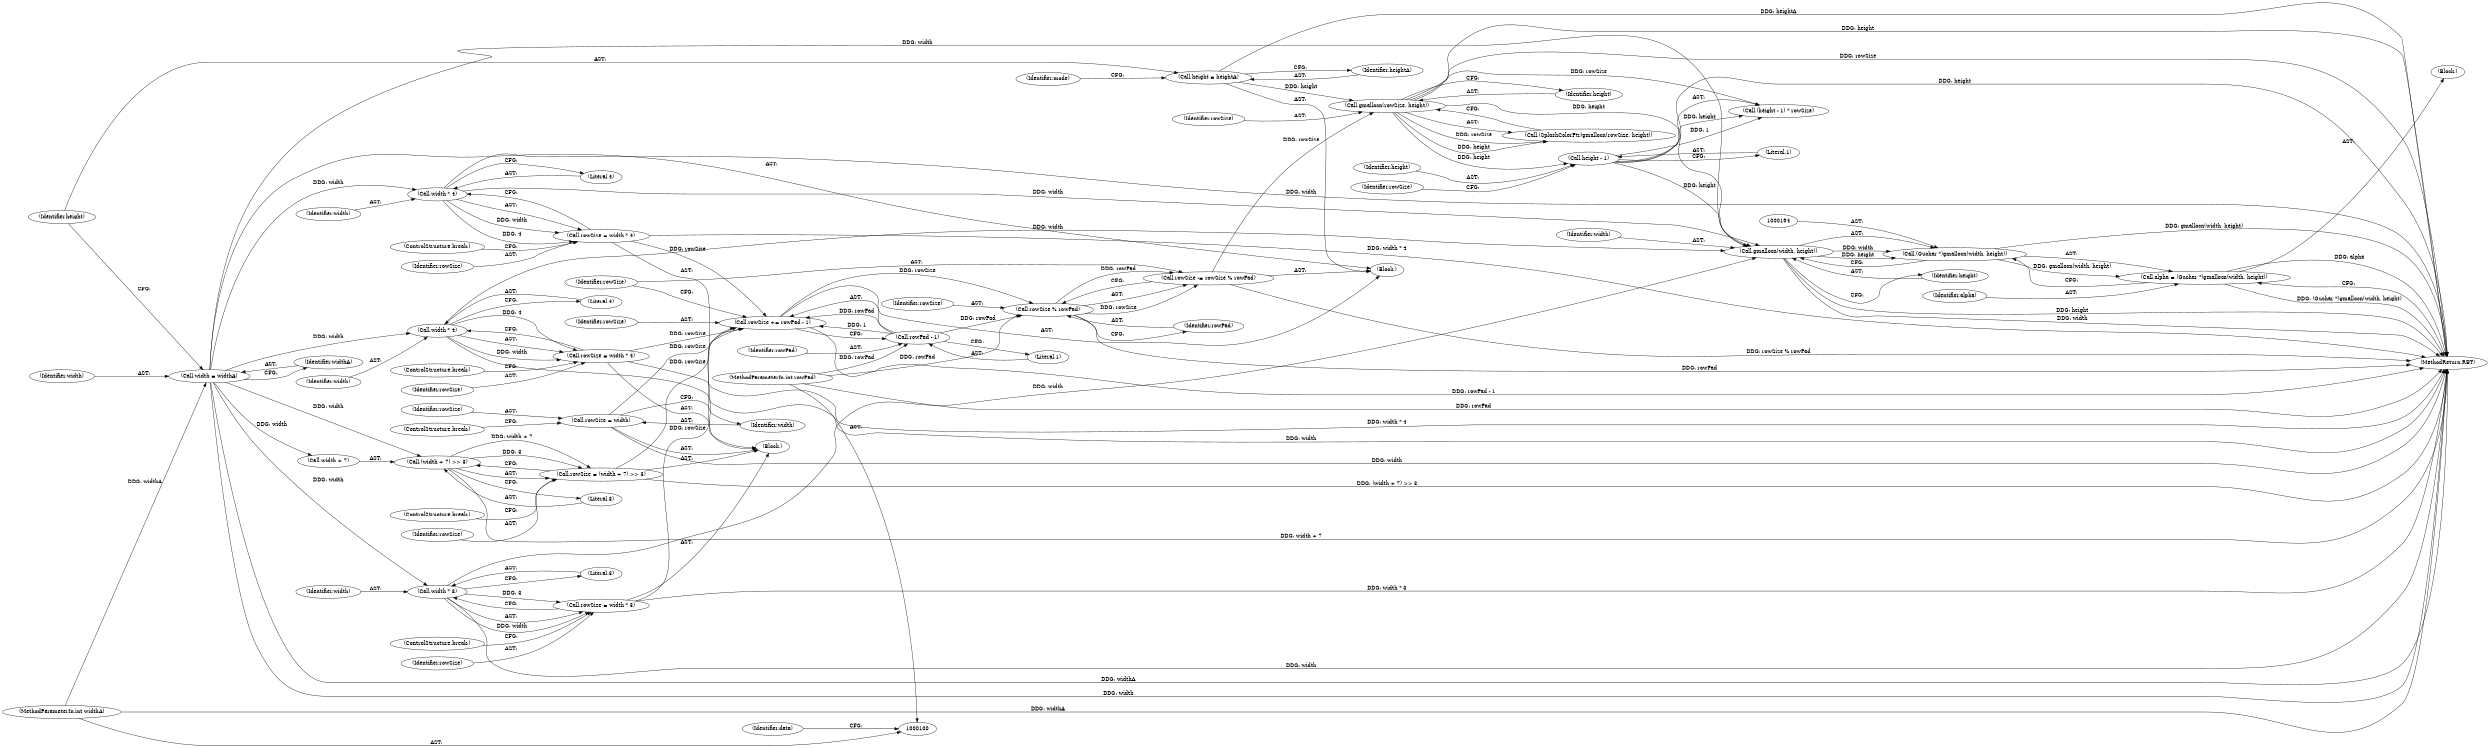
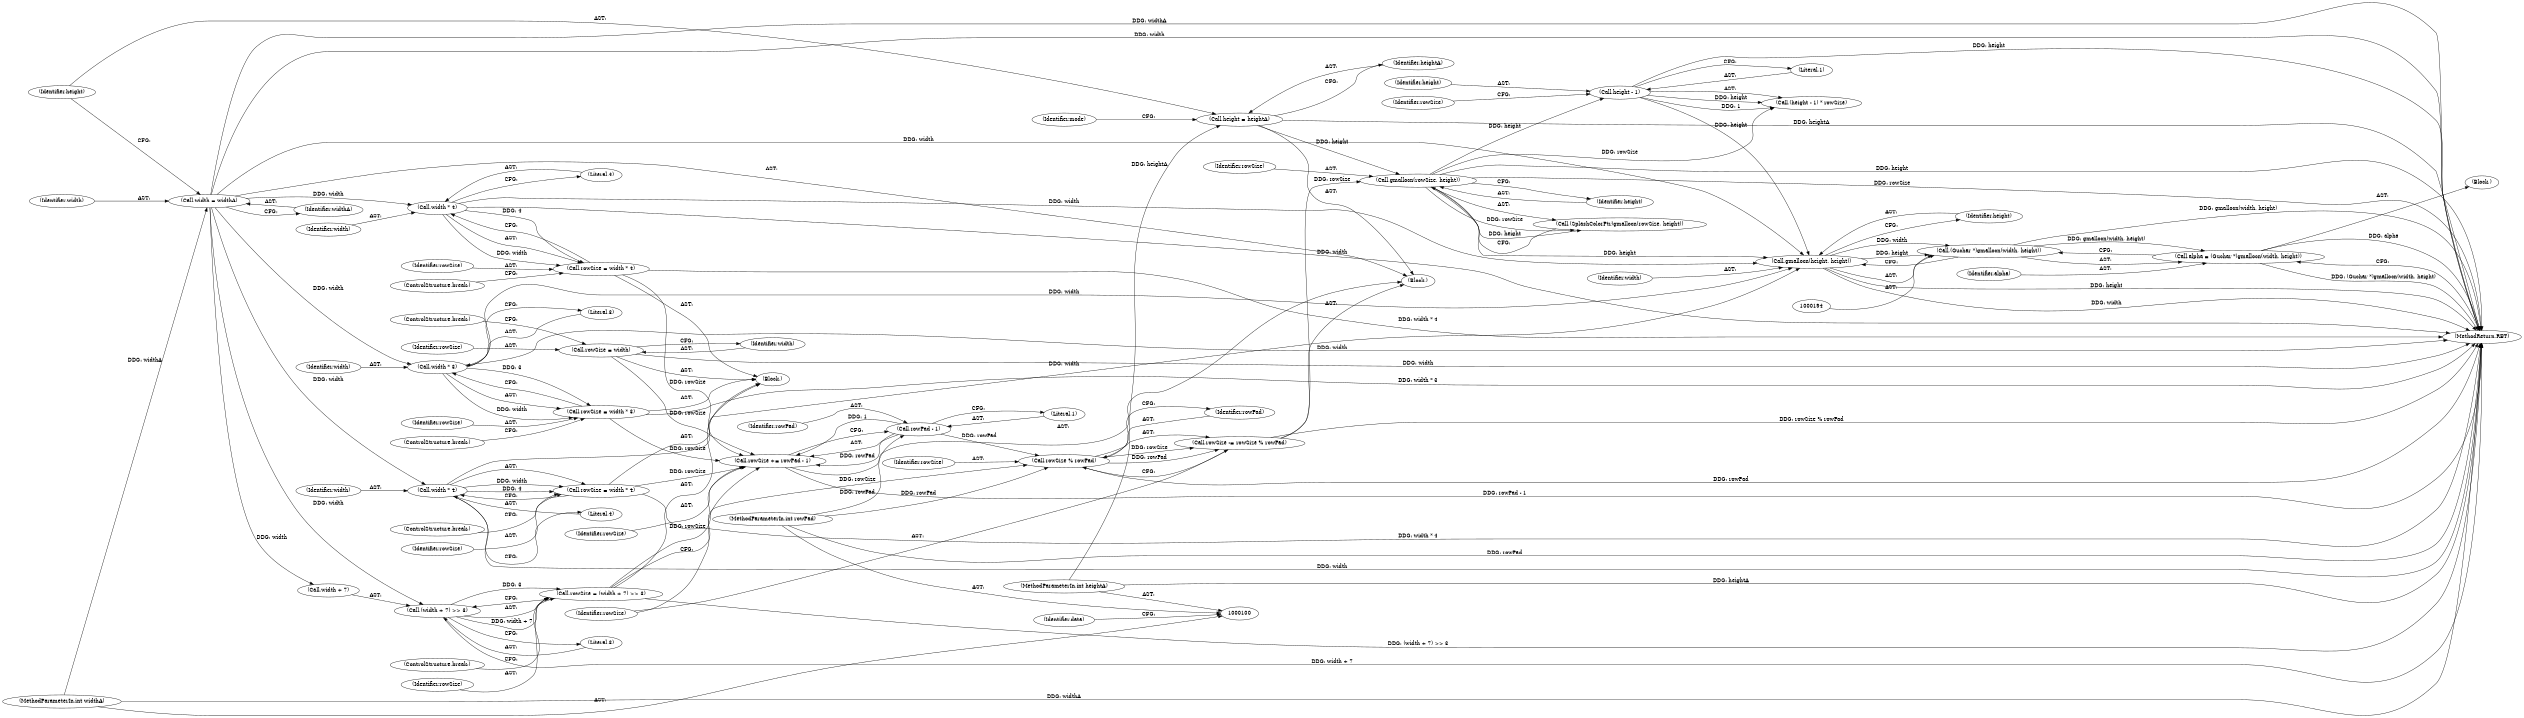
node "(Call,gmallocn(width, height))": label "(Call,gmallocn(width, height))" -> "(Call,gmallocn(height, height))"
edge "(Call,rowSize += rowPad - 1)" -> "(Call,rowSize % rowPad)": now "(Call,rowSize = (width + 7) >> 3)" -> "(Call,rowSize % rowPad)"
node "(MethodParameterIn,int heightA)": added
